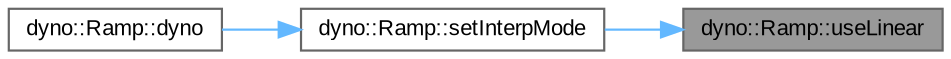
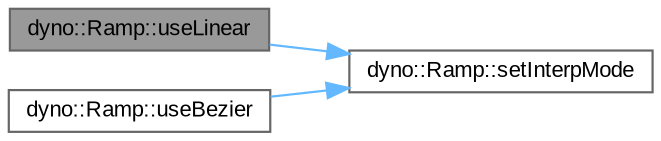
node "dyno::Ramp::dyno": label "dyno::Ramp::dyno" -> "dyno::Ramp::useBezier"
edge "dyno::Ramp::setInterpMode" -> "dyno::Ramp::useLinear": reversed
